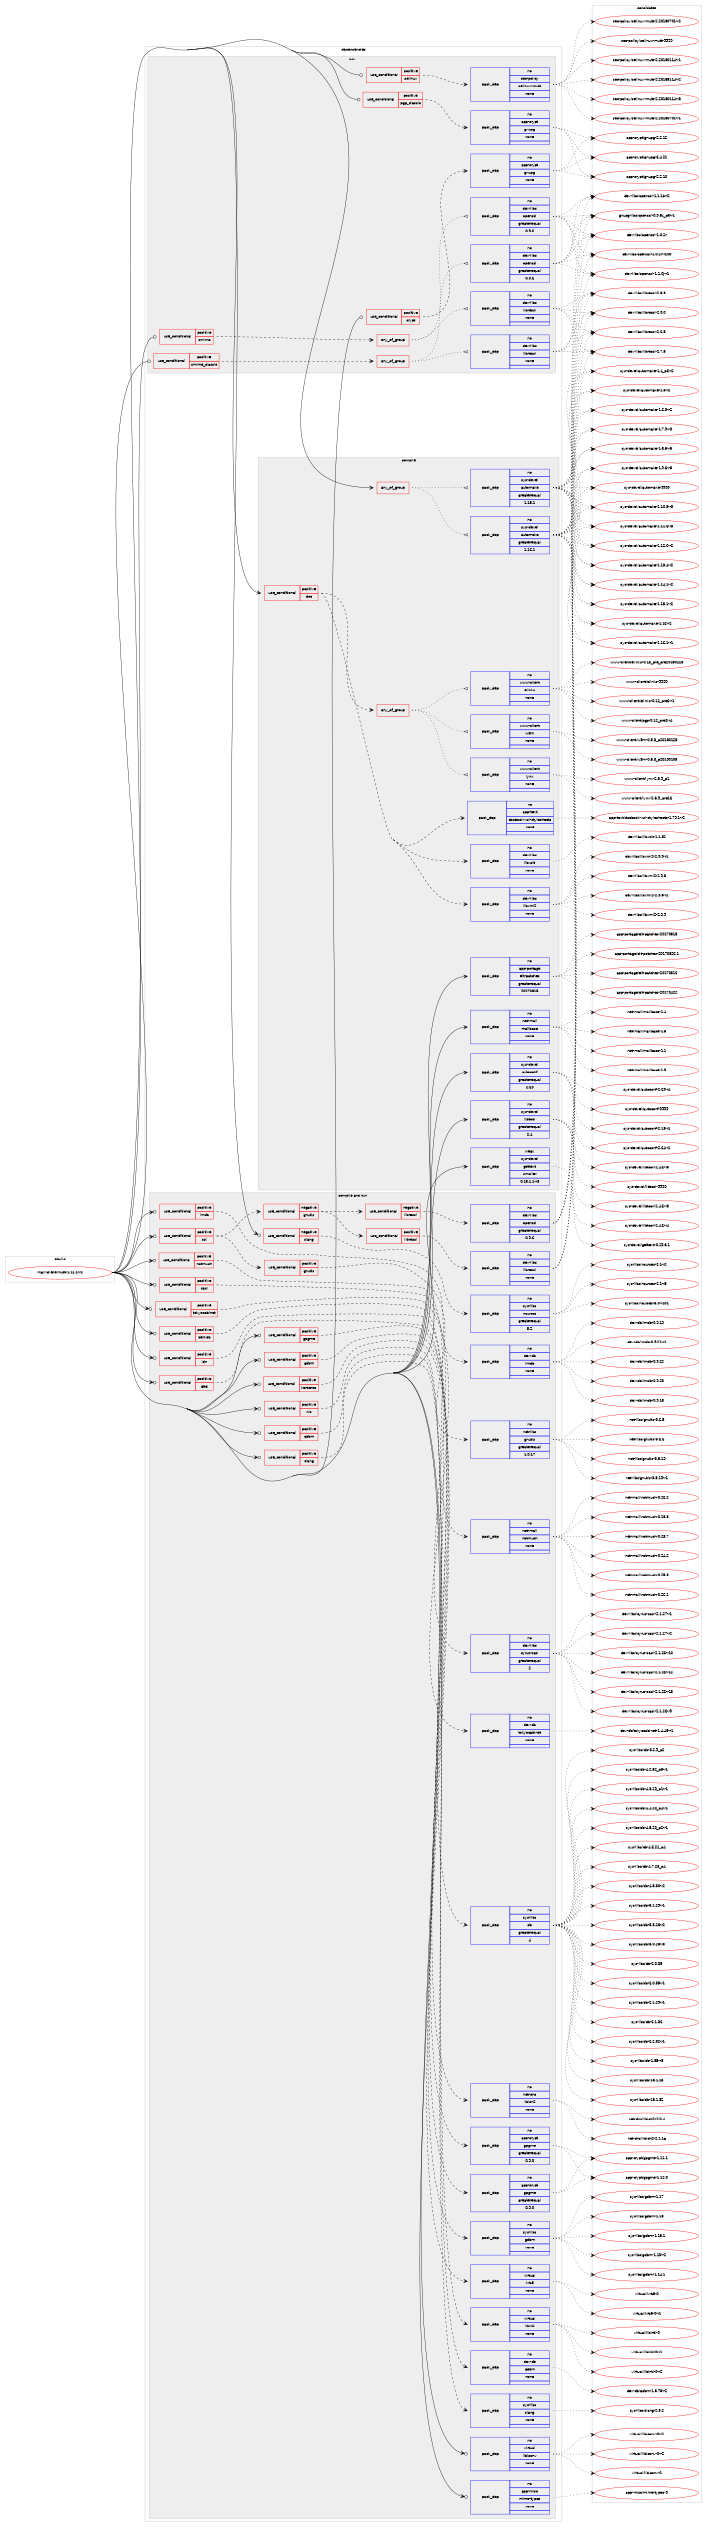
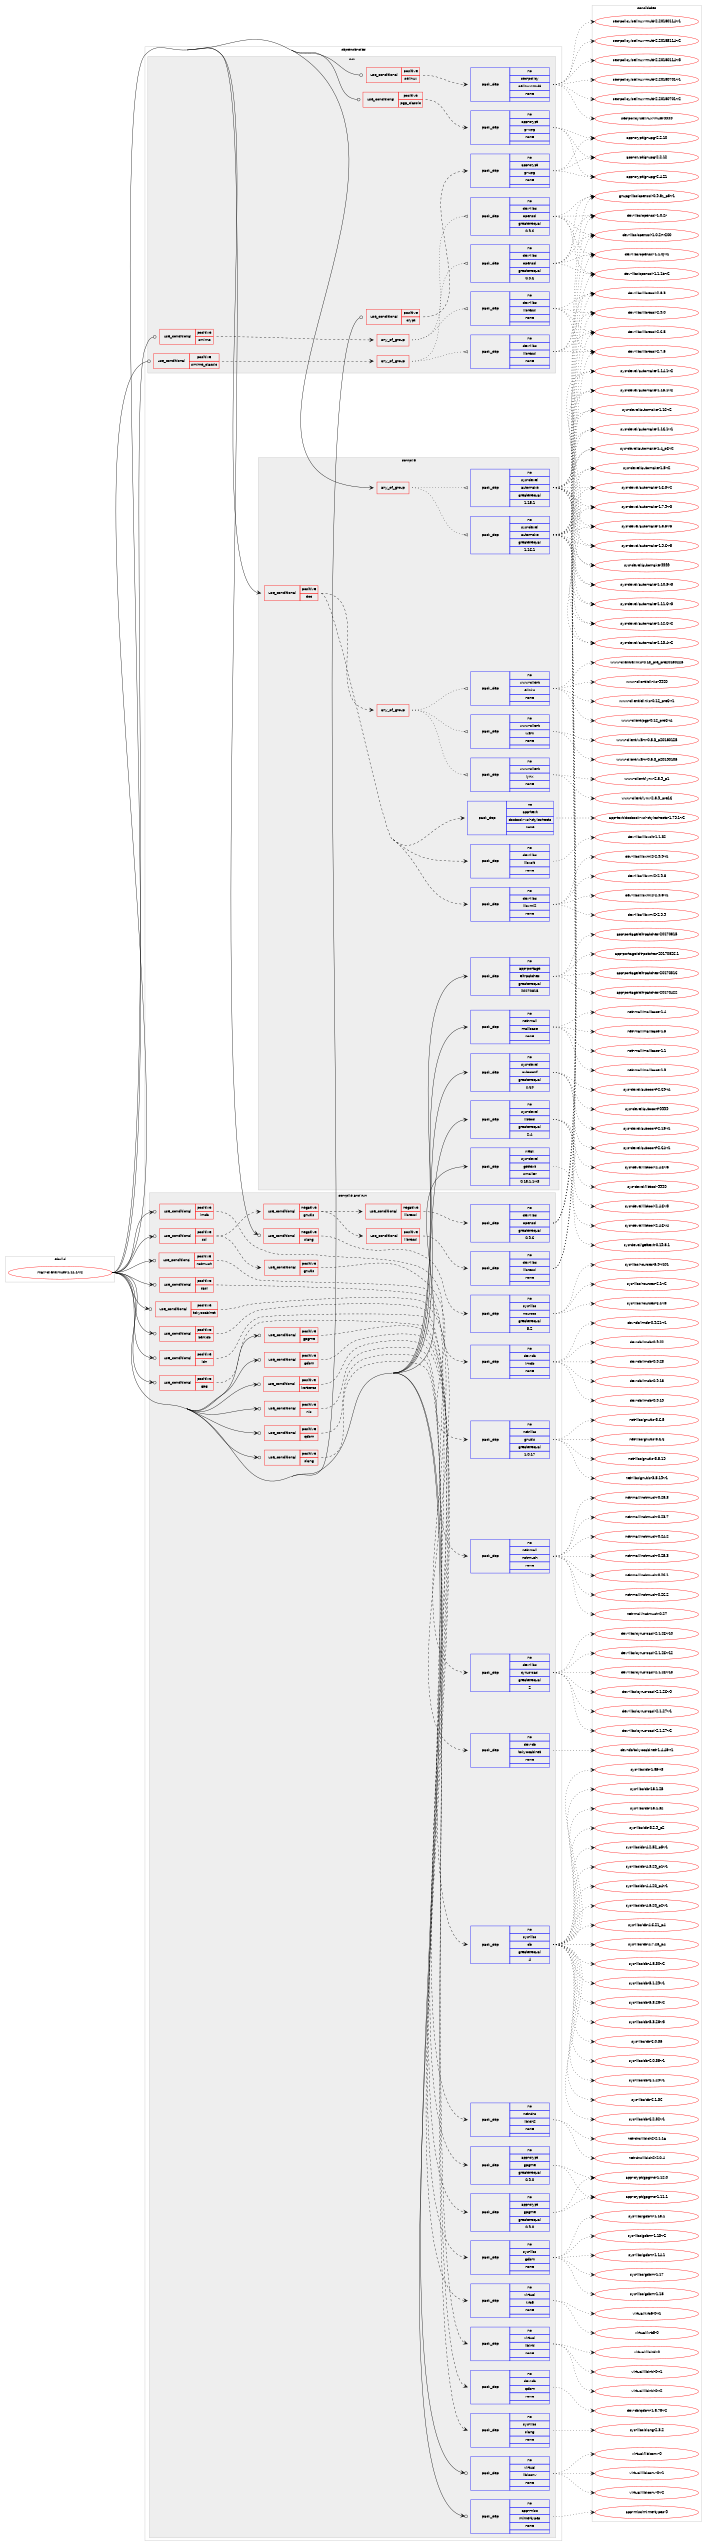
node "net-mail/notmuch-0.27": added
node "sys-libs/db-5.0.28-r3": label "sys-libs/db-5.0.28-r3" -> "sys-libs/db-5.3.28-r3"
